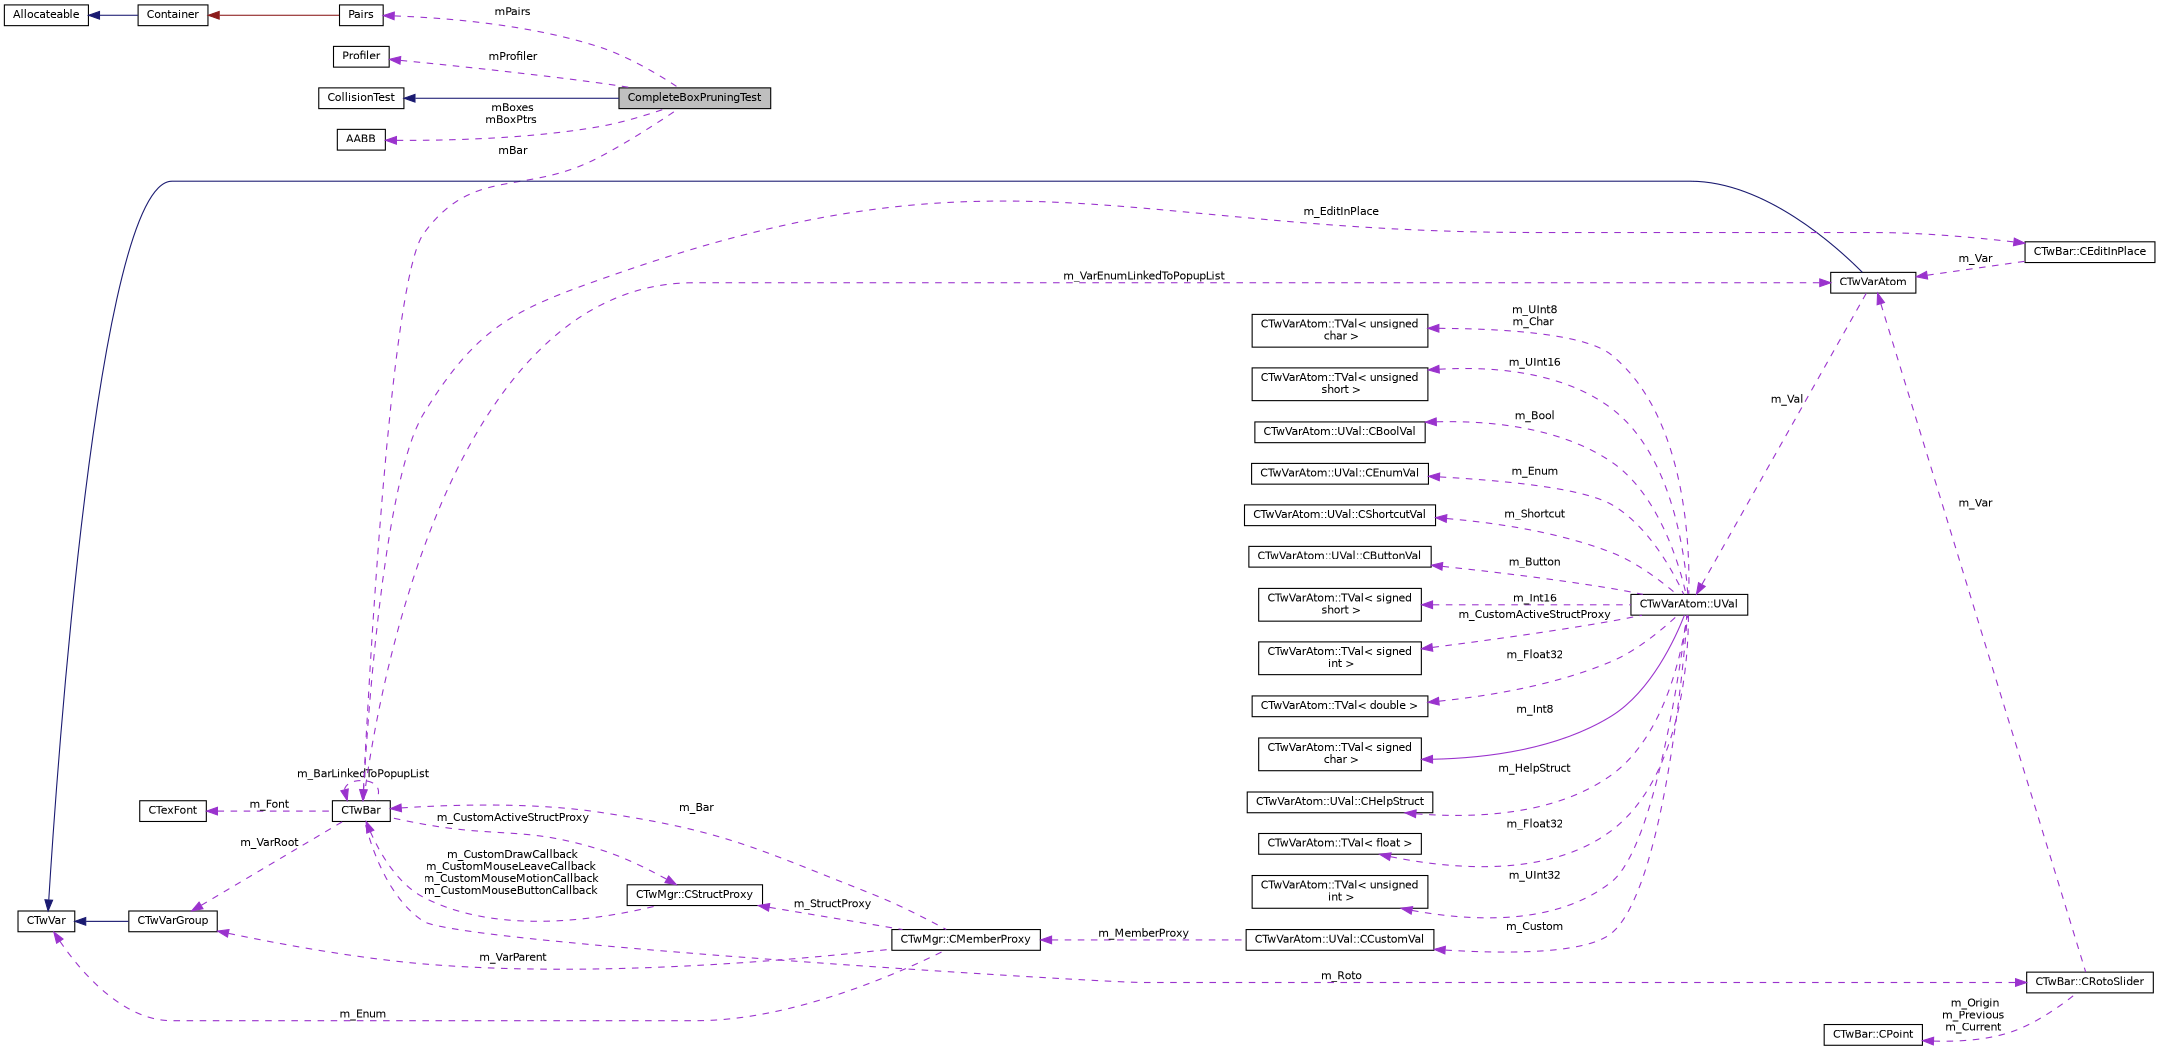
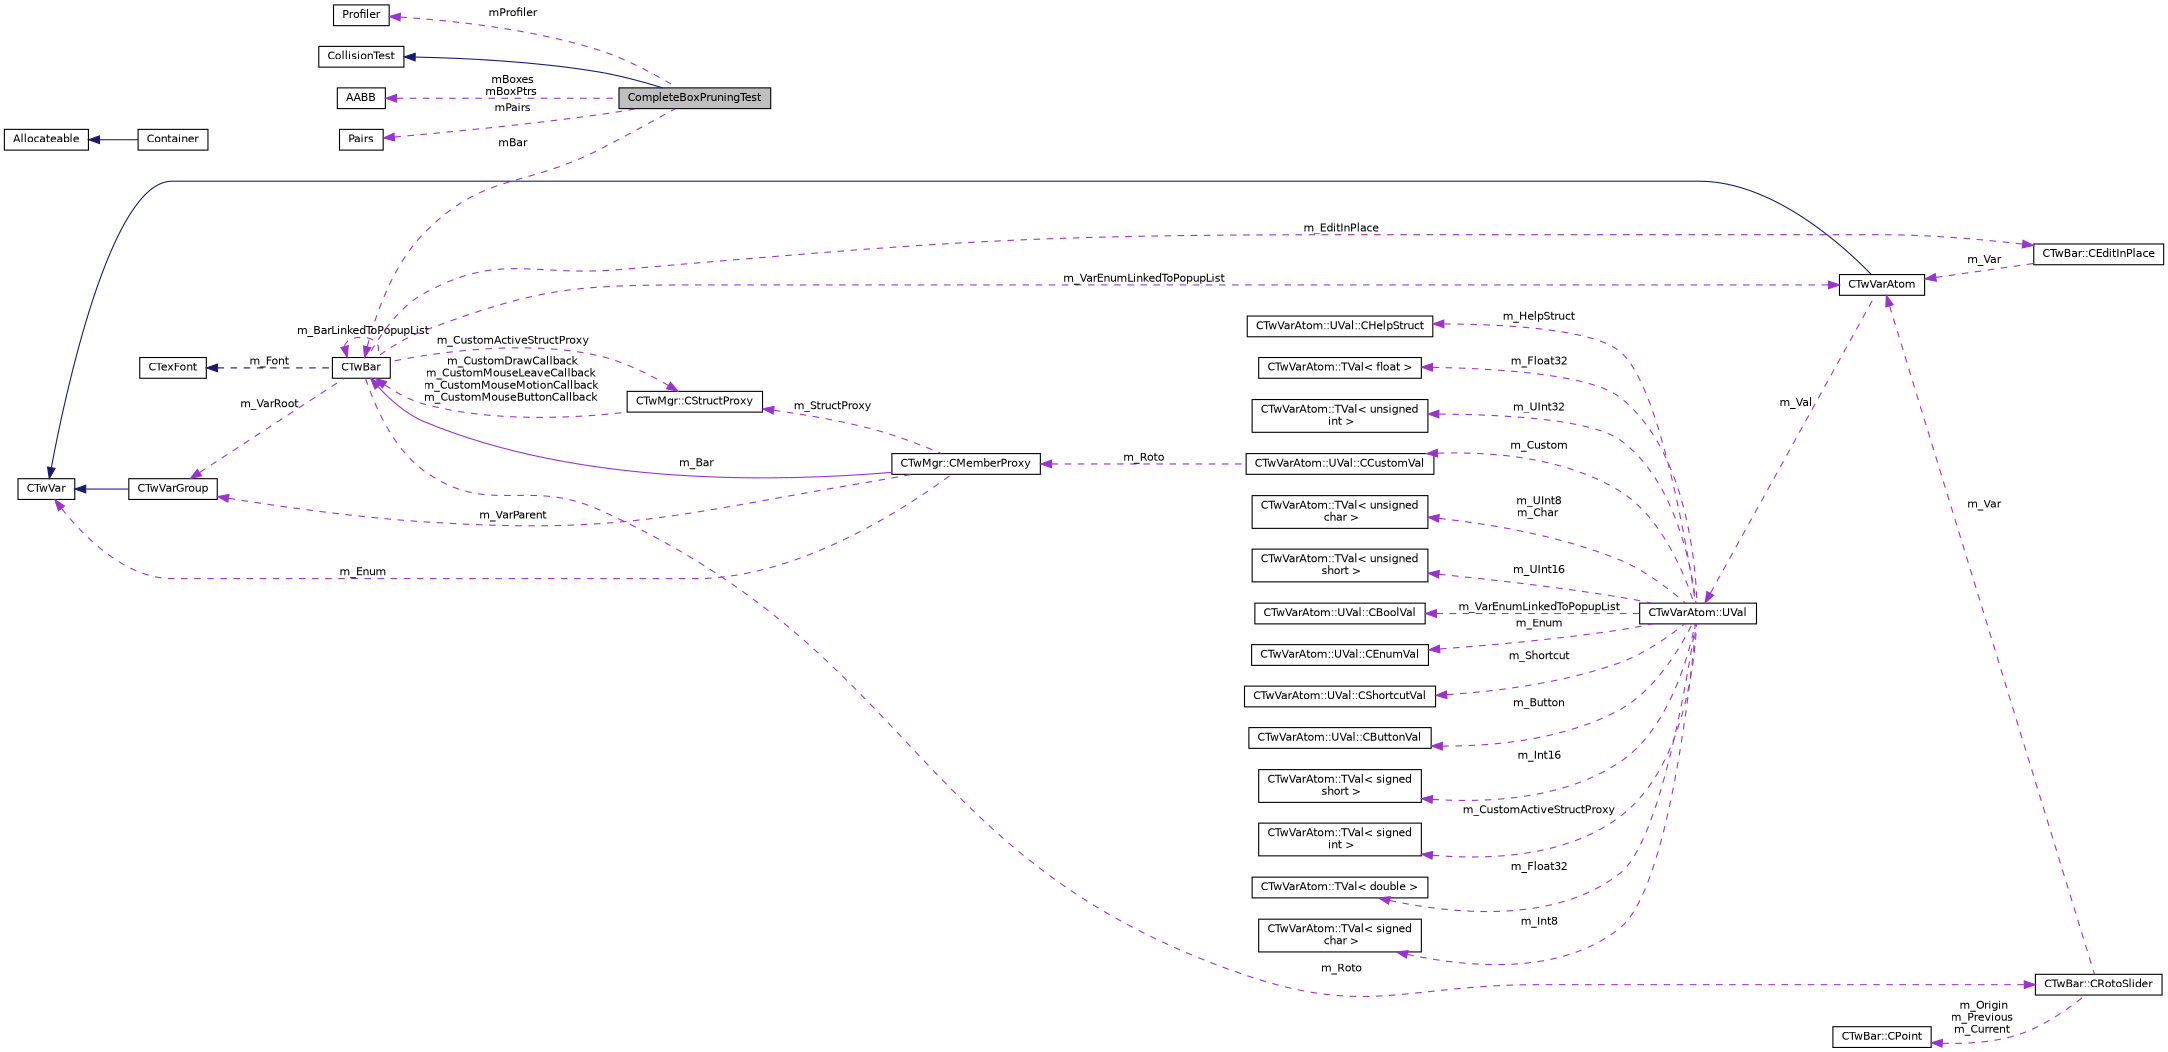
edge "Pairs" -> "Container": removed
edge "CTwVarAtom::UVal" -> "CTwVarAtom::UVal::CBoolVal": label " m_Bool" -> " m_VarEnumLinkedToPopupList"
edge "CTwVarAtom::UVal" -> "CTwVarAtom::TVal< signed char >": style solid -> dashed
edge "CTwBar" -> "CTexFont": color darkorchid3 -> midnightblue
edge "CTwMgr::CMemberProxy" -> "CTwBar": style dashed -> solid
edge "CTwVarAtom::UVal::CCustomVal" -> "CTwMgr::CMemberProxy": label " m_MemberProxy" -> " m_Roto"
